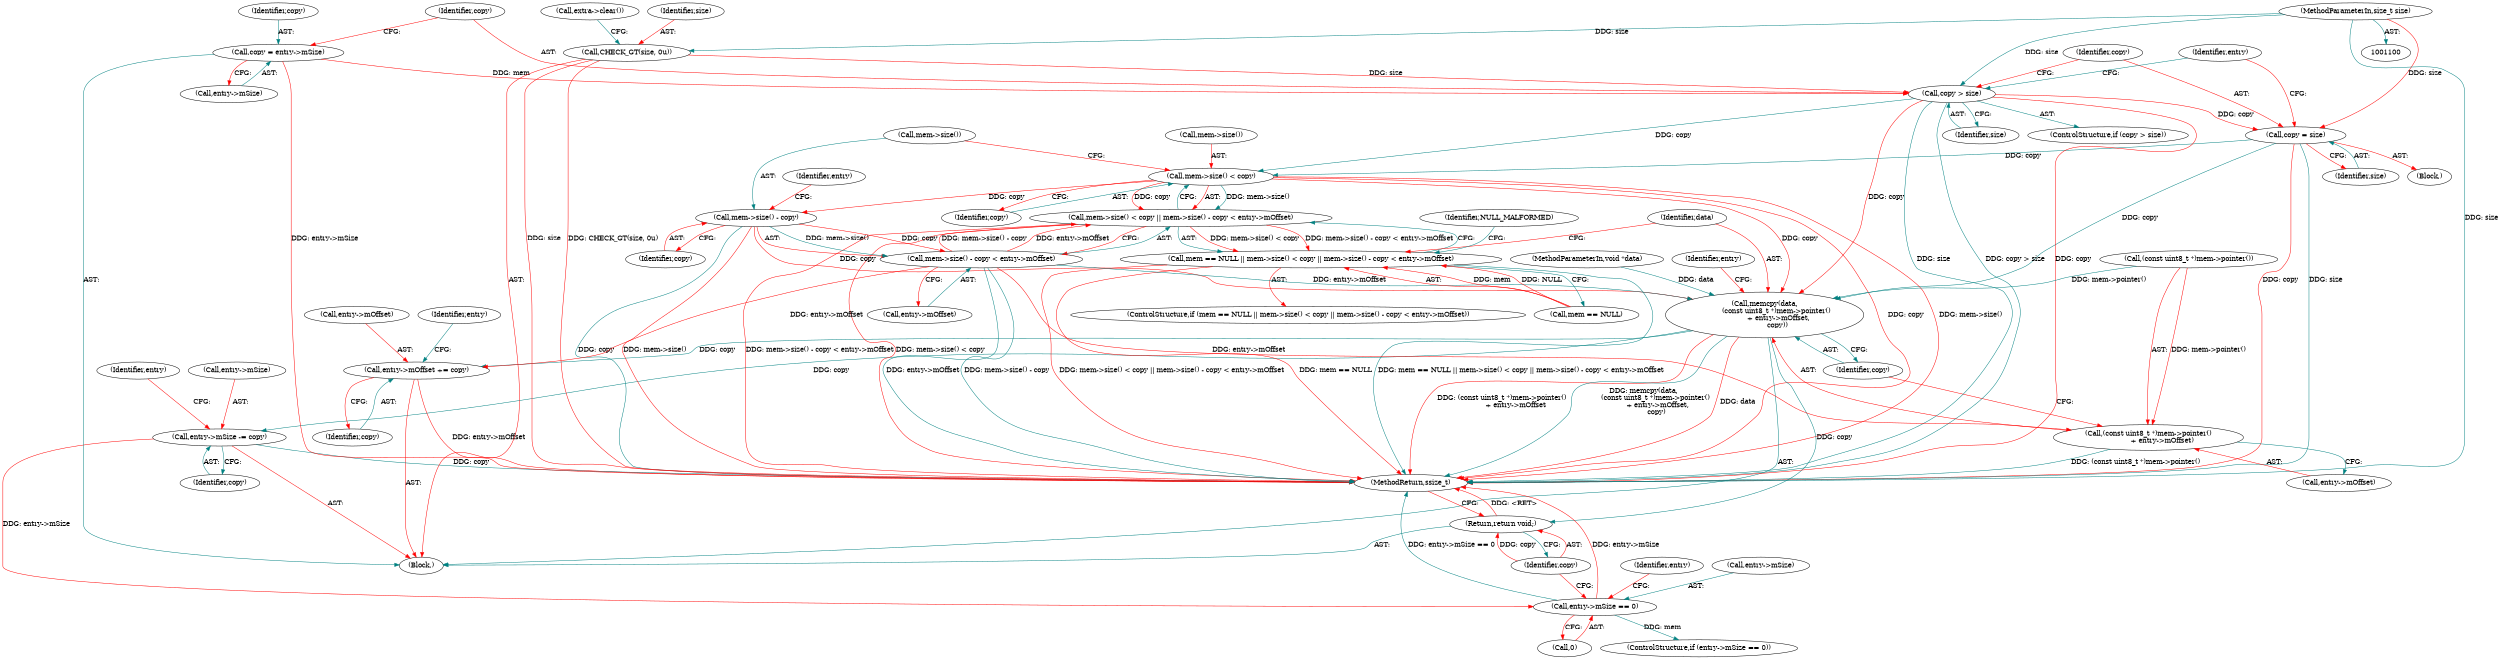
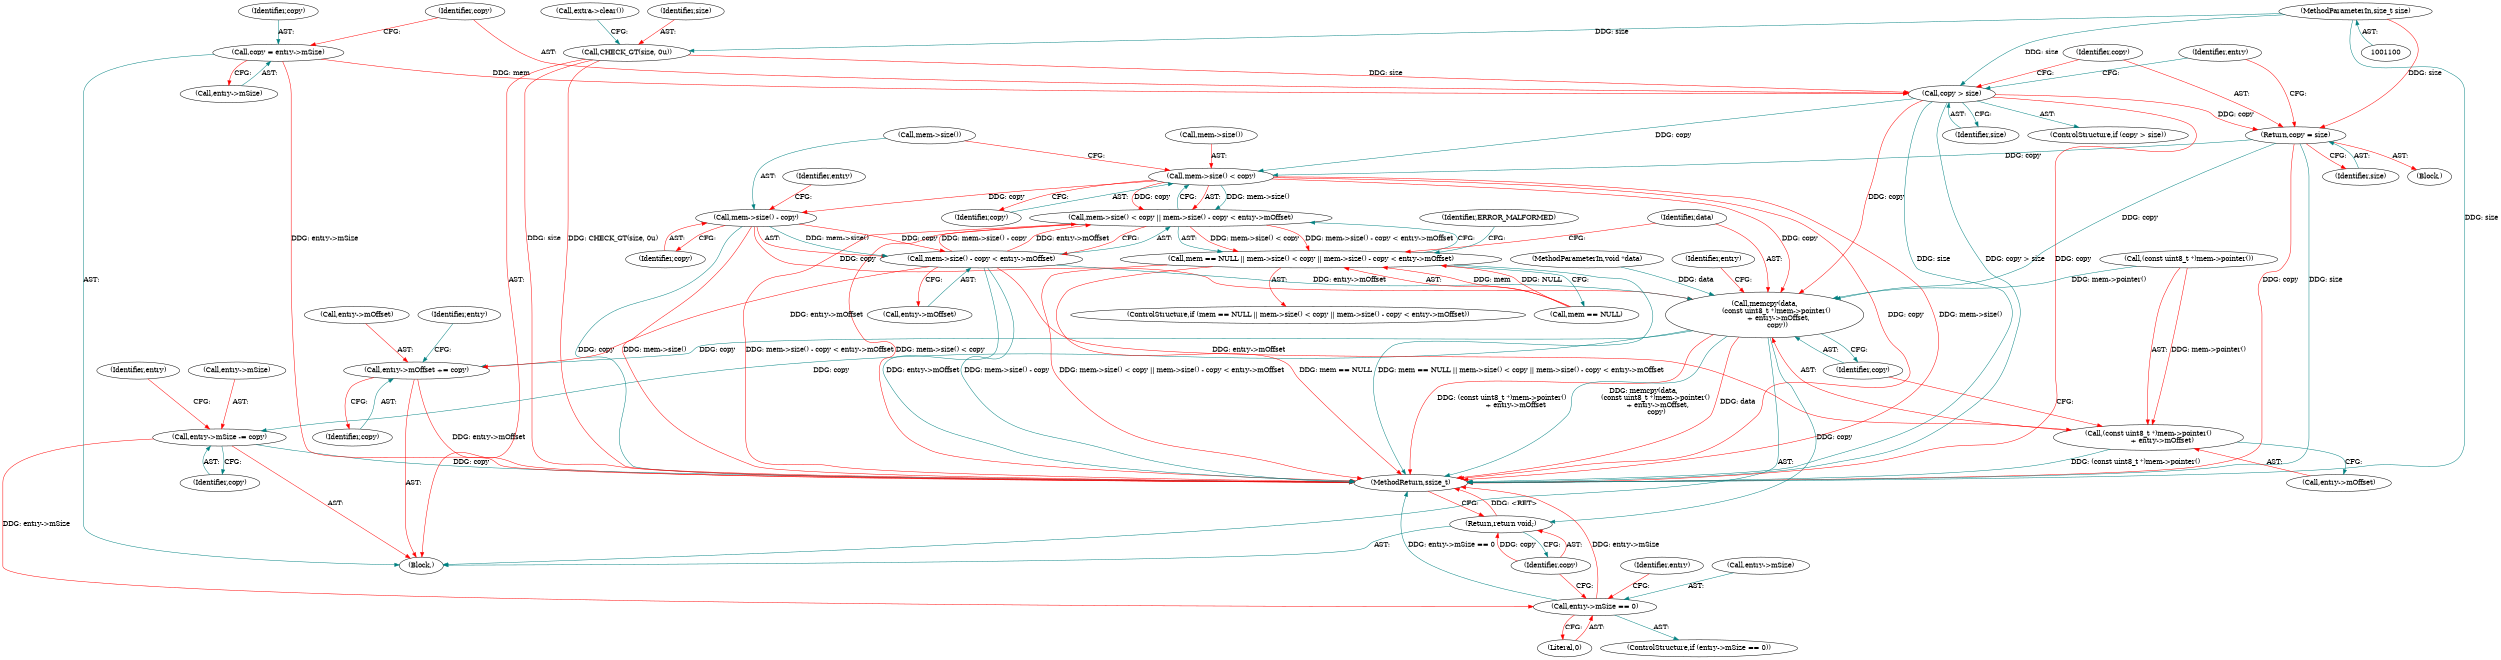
edge "(MethodParameterIn,size_t size)" -> "1001100": reversed
node "(Call,copy = size)": label "(Call,copy = size)" -> "(Return,copy = size)"
node "(Identifier,NULL_MALFORMED)": label "(Identifier,NULL_MALFORMED)" -> "(Identifier,ERROR_MALFORMED)"
edge "(Call,entry->mSize == 0)" -> "(ControlStructure,if (entry->mSize == 0))": label "DDG: mem" -> "AST: "
node "(Call,0)": label "(Call,0)" -> "(Literal,0)"
